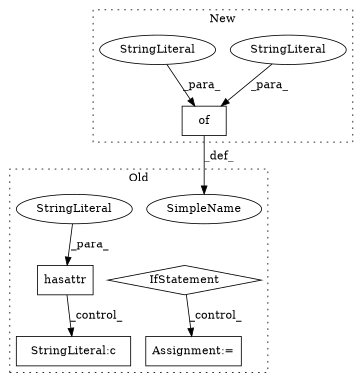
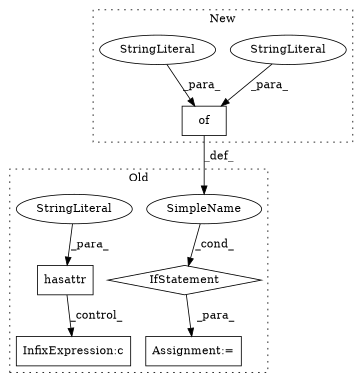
edge "SimpleName" -> "IfStatement": added, label "_cond_"
edge "IfStatement" -> "Assignment:=": label "_control_" -> "_para_"
node "StringLiteral:c": label "StringLiteral:c" -> "InfixExpression:c"
